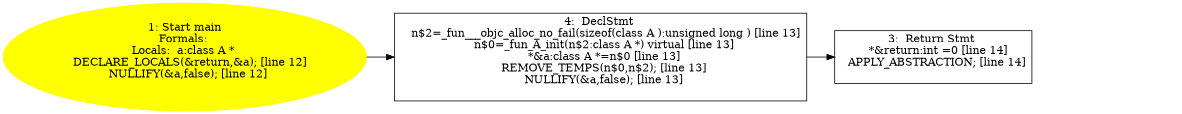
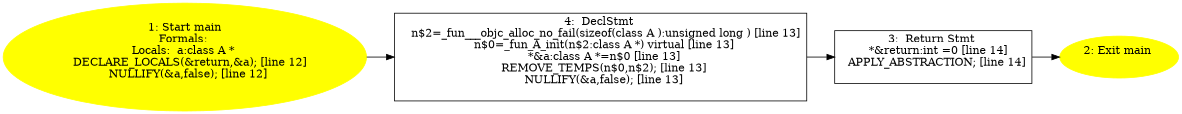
node "2: Exit main": added
